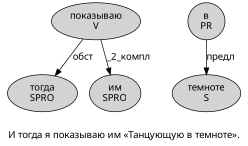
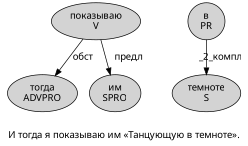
edge "показываю V" -> "им SPRO": label "_2_компл" -> "предл"
edge "в PR" -> "темноте S": label "предл" -> "_2_компл"
node "тогда SPRO": label "тогда SPRO" -> "тогда ADVPRO"
